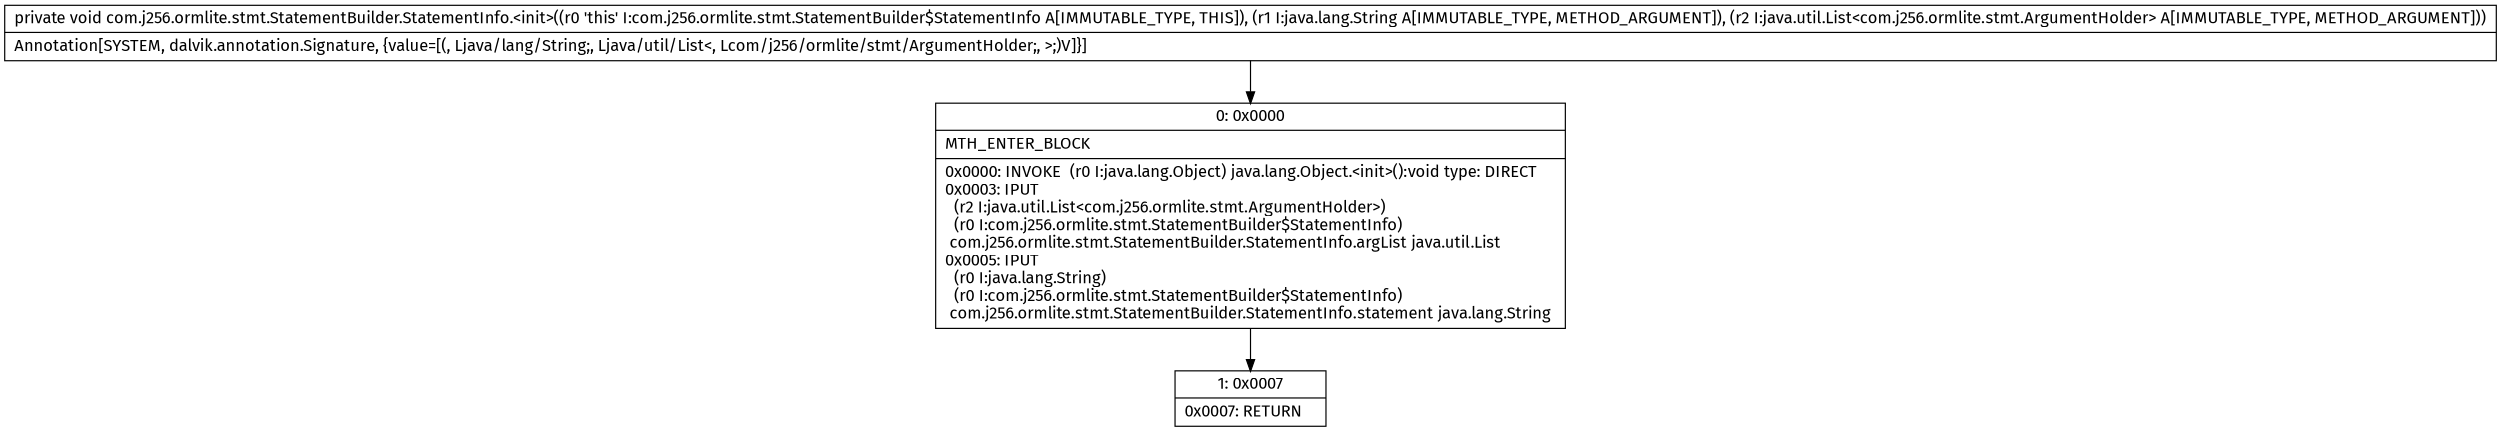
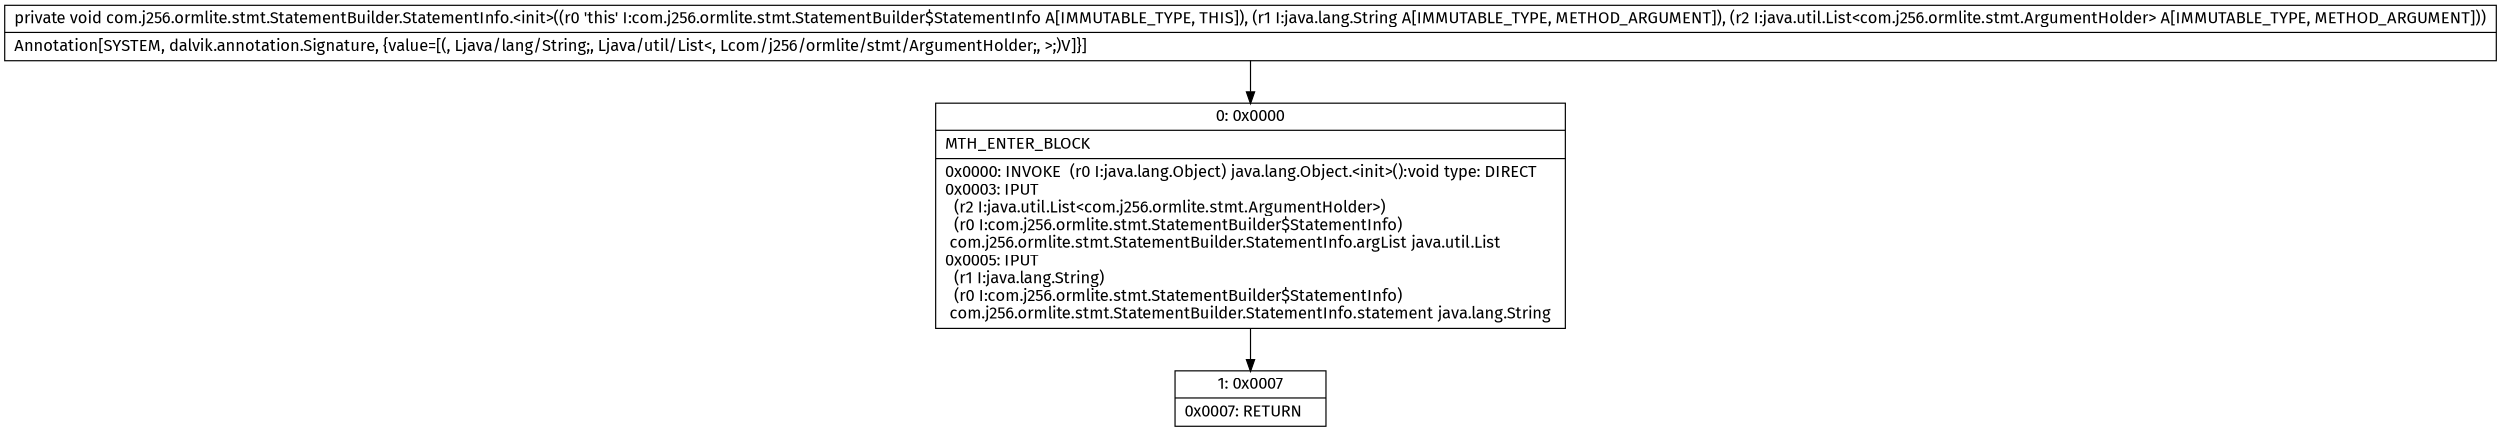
node "0: 0x0000": text "(r0 I:java.lang.String)" -> "(r1 I:java.lang.String)"
